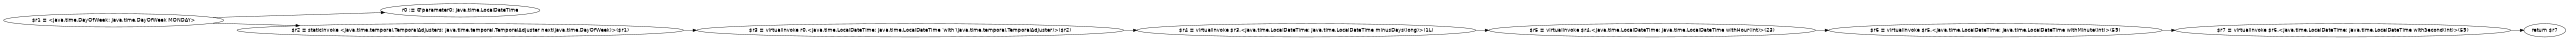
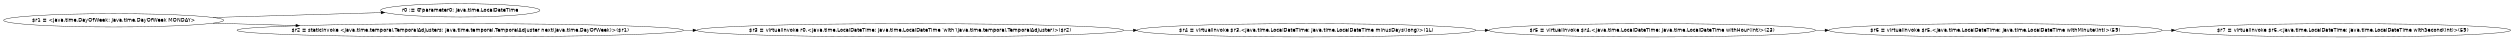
node "return $r7": removed
